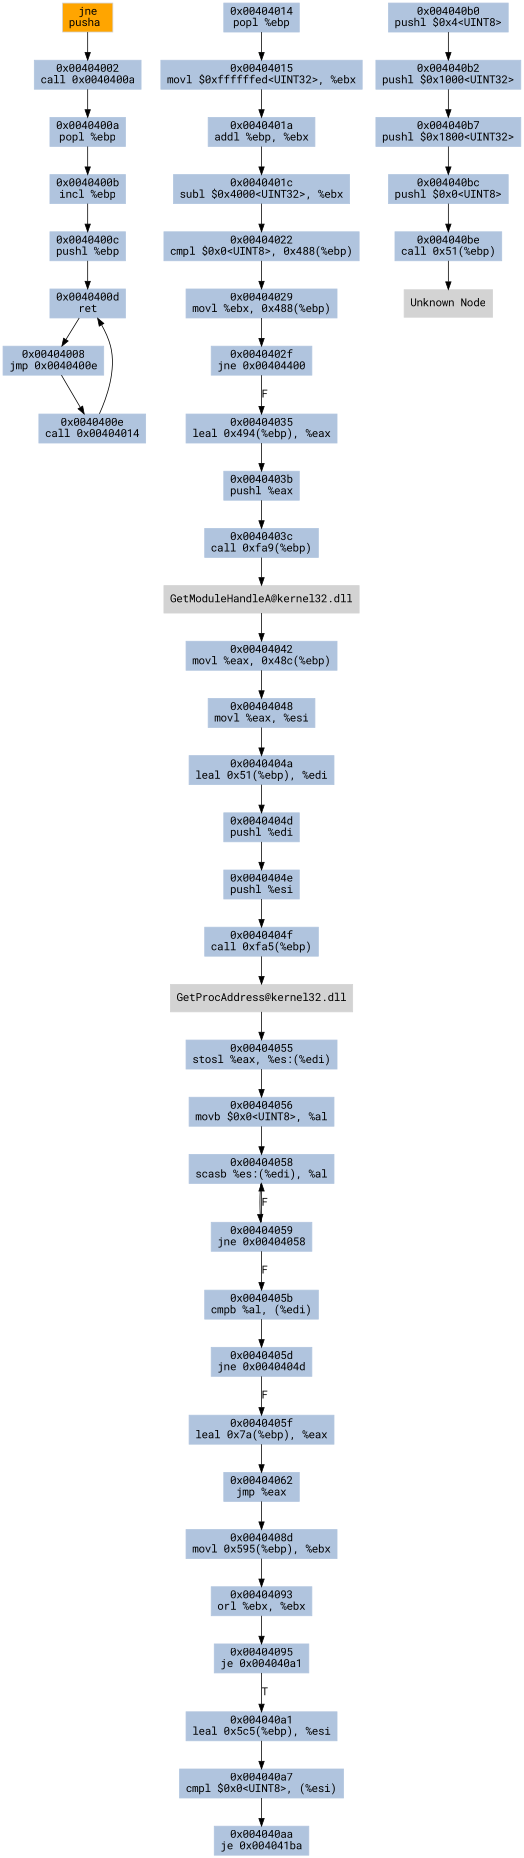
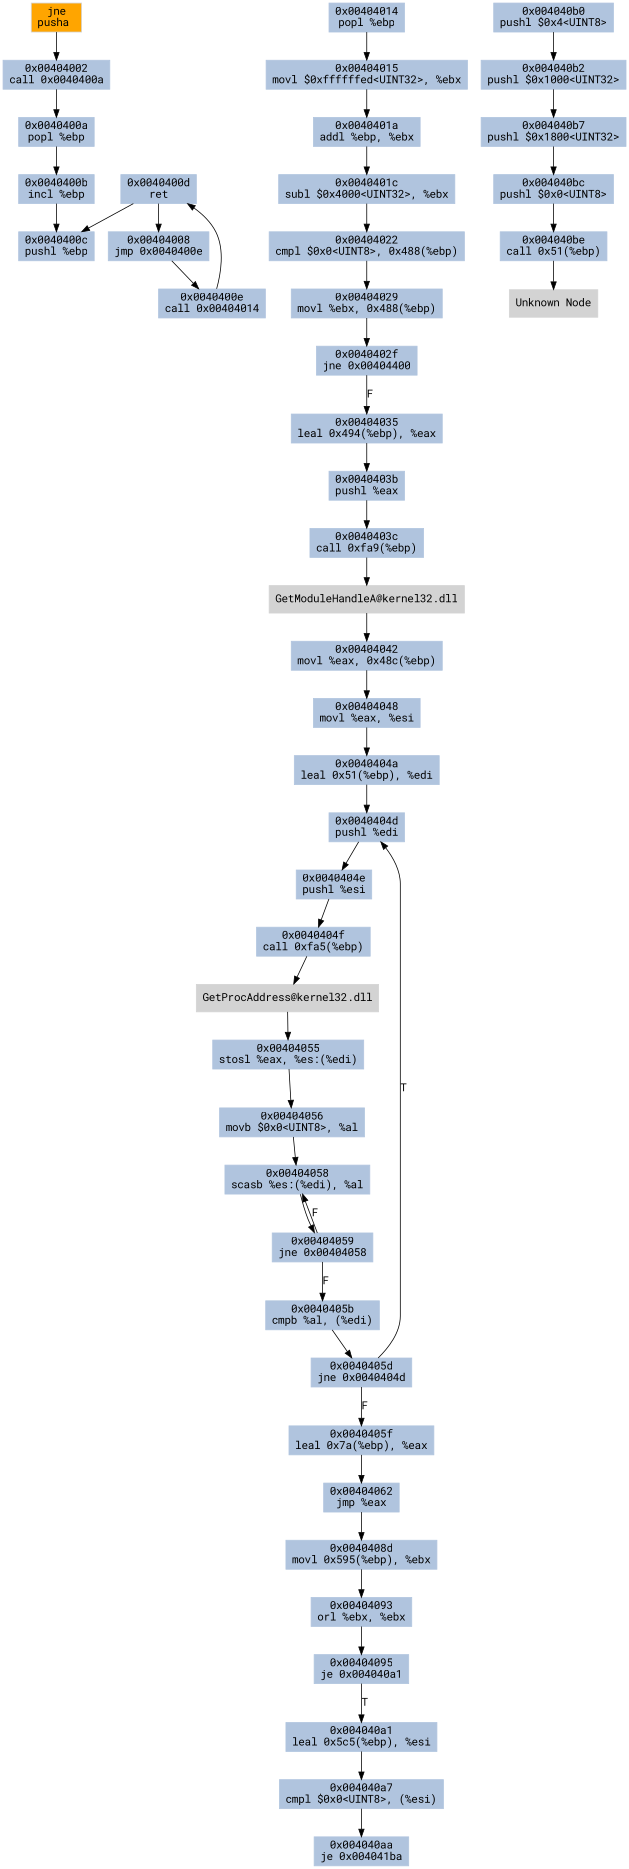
edge "0x0040400c pushl %ebp" -> "0x0040400d ret": reversed
edge "0x0040405d jne 0x0040404d" -> "0x0040404d pushl %edi": added, label "T"
